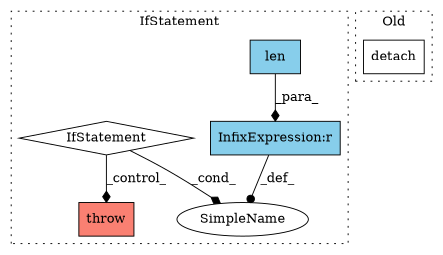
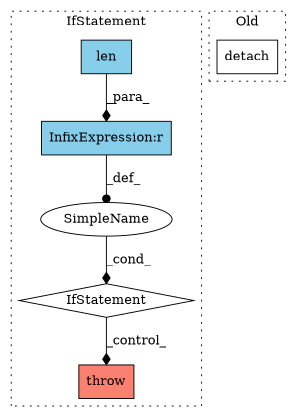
edge "IfStatement" -> "SimpleName": reversed
